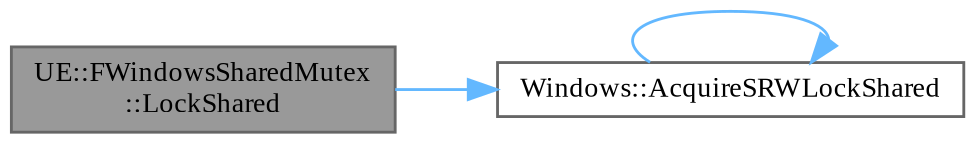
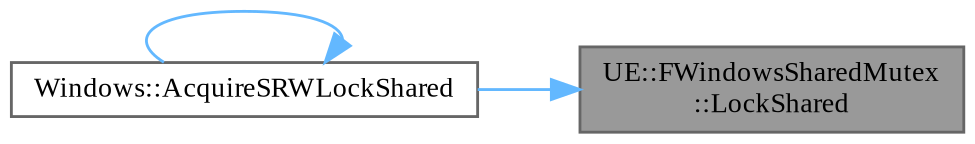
edge "UE::FWindowsSharedMutex ::LockShared" -> "Windows::AcquireSRWLockShared": reversed
